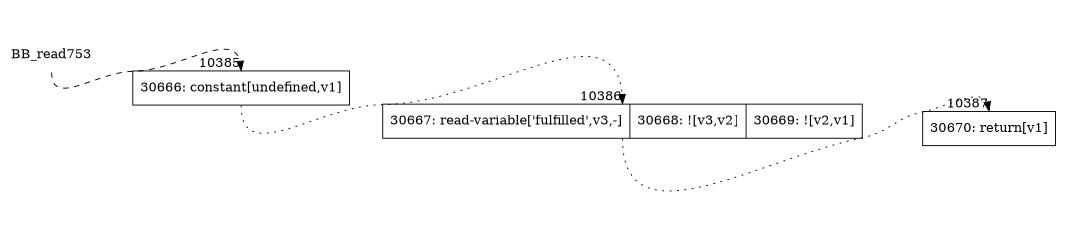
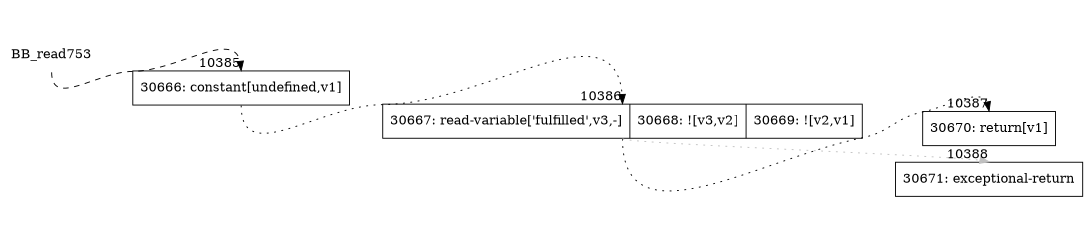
node "30671: exceptional-return": added
